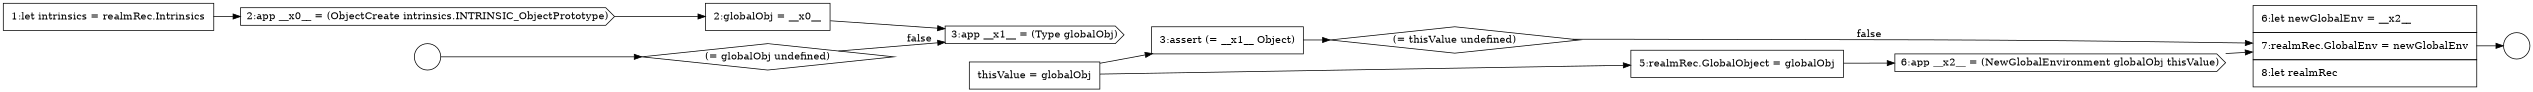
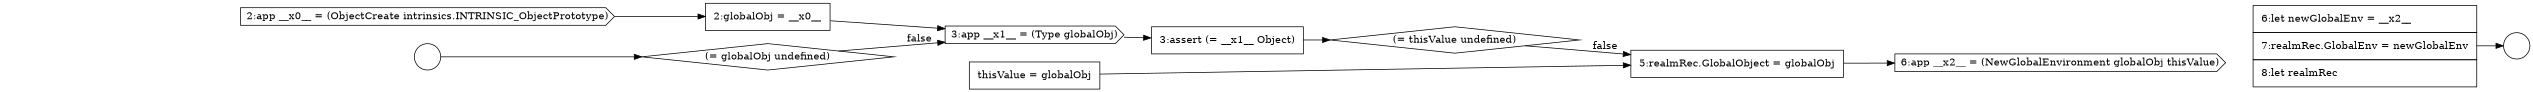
node "1:let intrinsics = realmRec.Intrinsics": removed
edge "(= thisValue undefined)" -> "6:let newGlobalEnv = __x2__": now "(= thisValue undefined)" -> "5:realmRec.GlobalObject = globalObj"
edge "6:app __x2__ = (NewGlobalEnvironment globalObj thisValue)" -> "6:let newGlobalEnv = __x2__": removed
edge "thisValue = globalObj" -> "3:assert (= __x1__ Object)": now "3:app __x1__ = (Type globalObj)" -> "3:assert (= __x1__ Object)"
